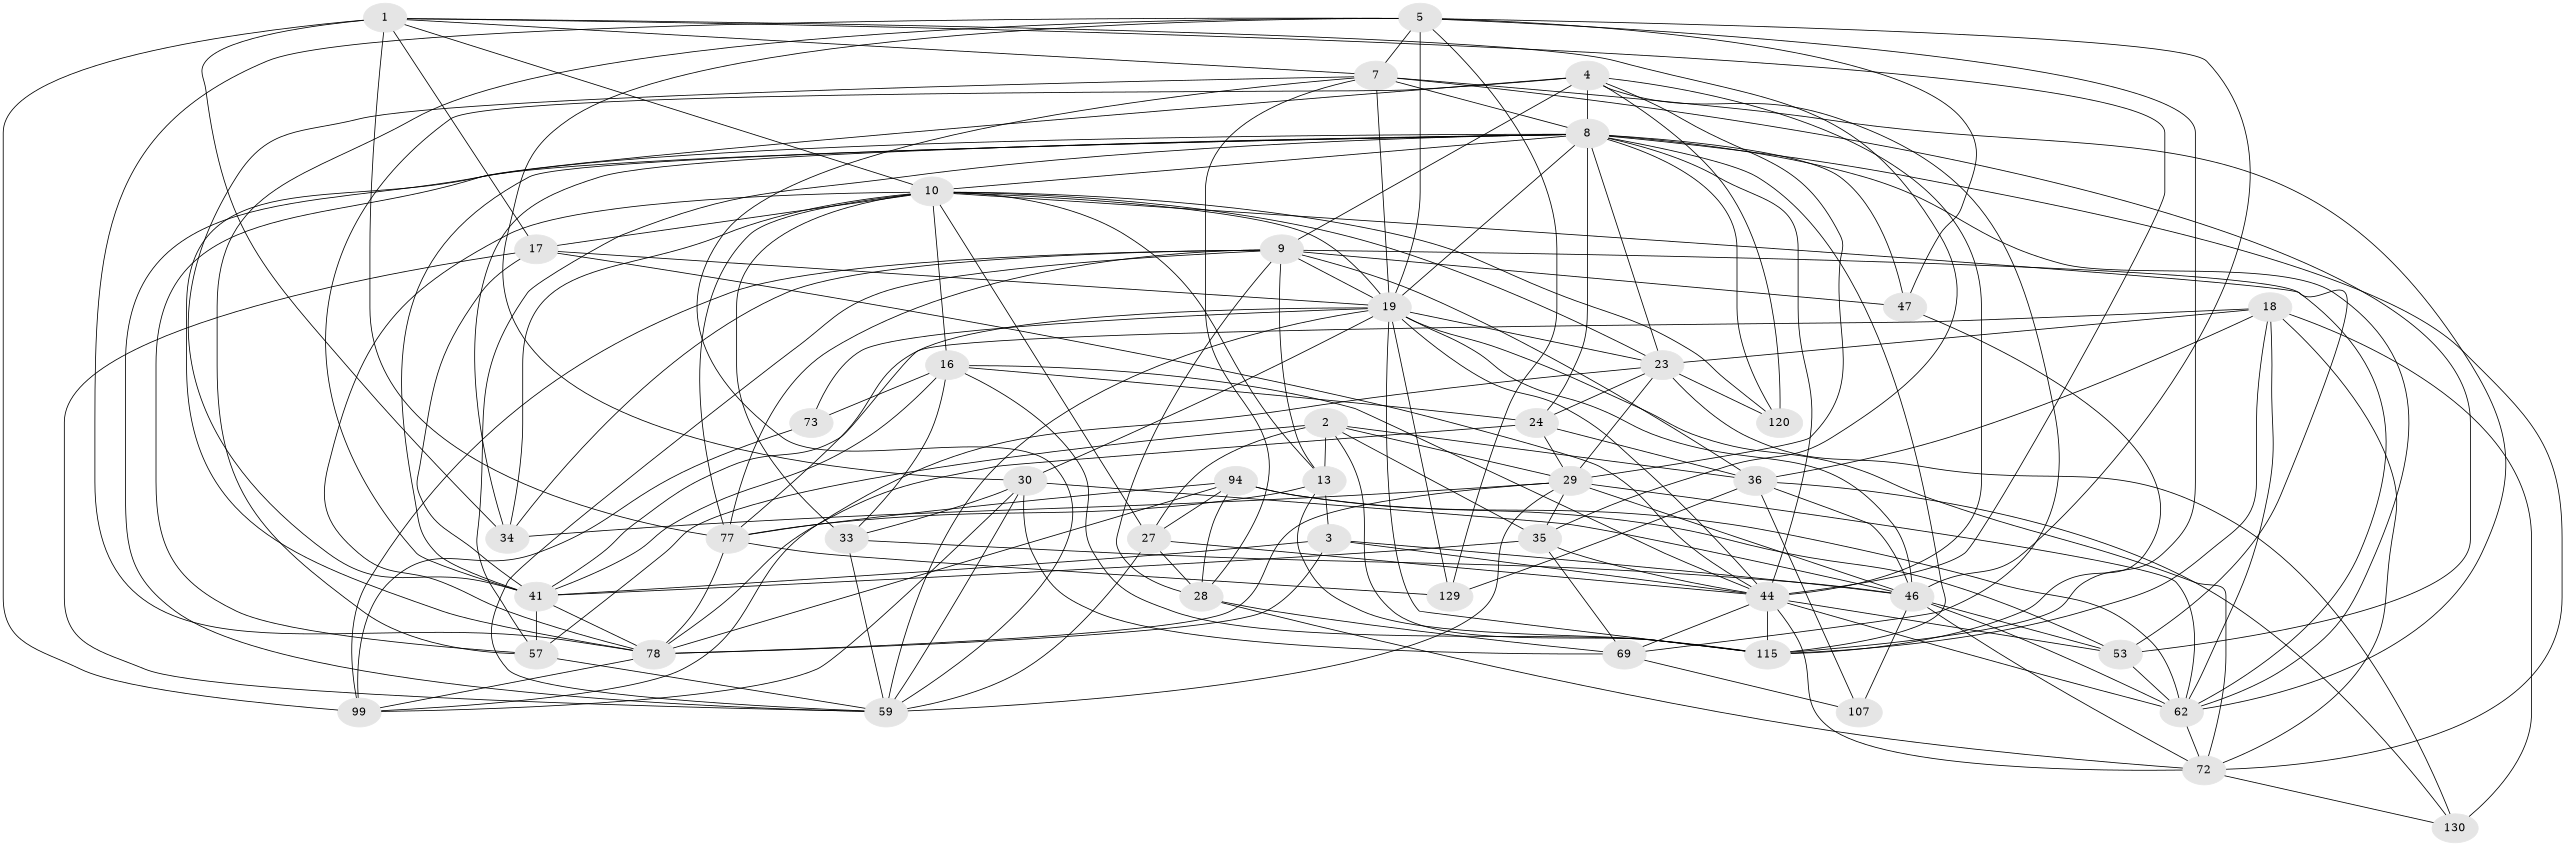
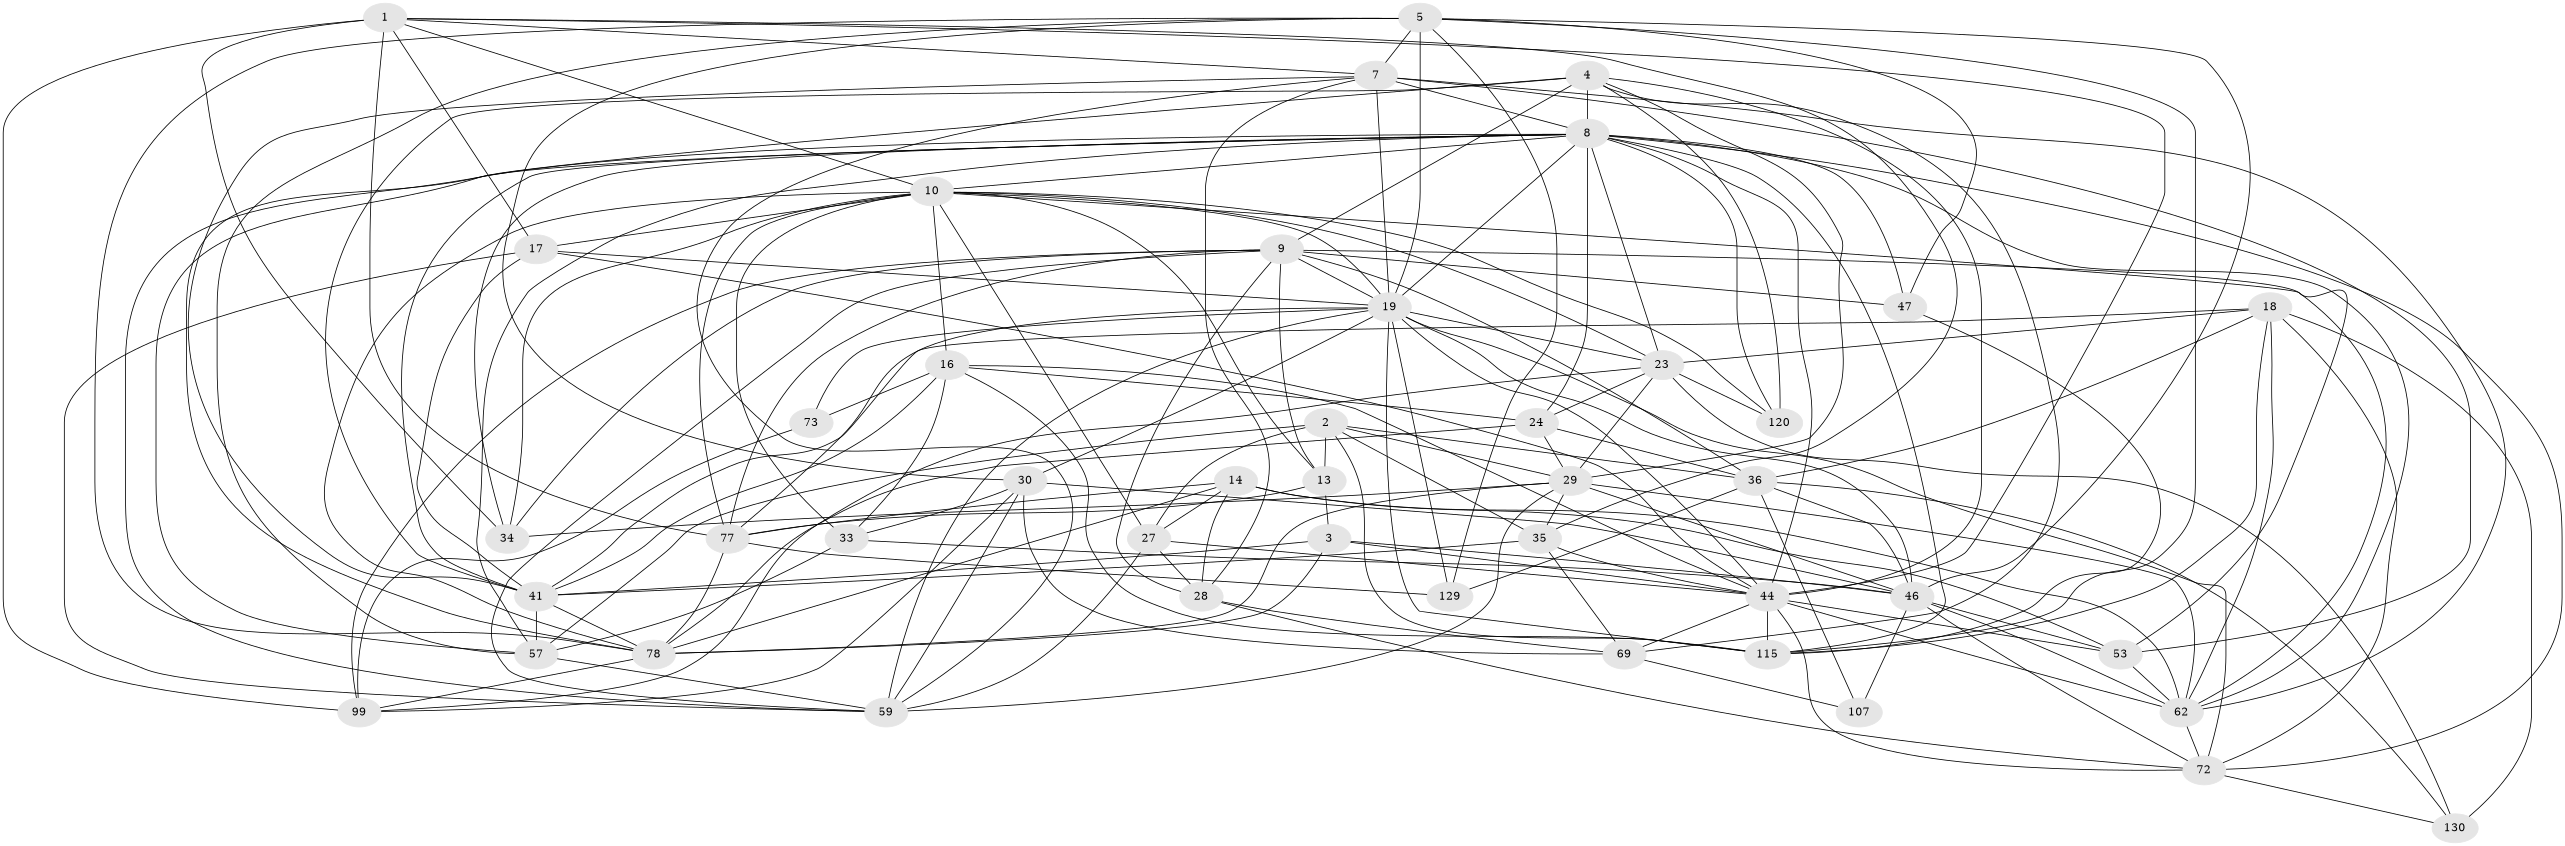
node "94": label "94" -> "14"
edge "13" -- "115": removed
edge "33" -- "59": now "33" -- "57"
